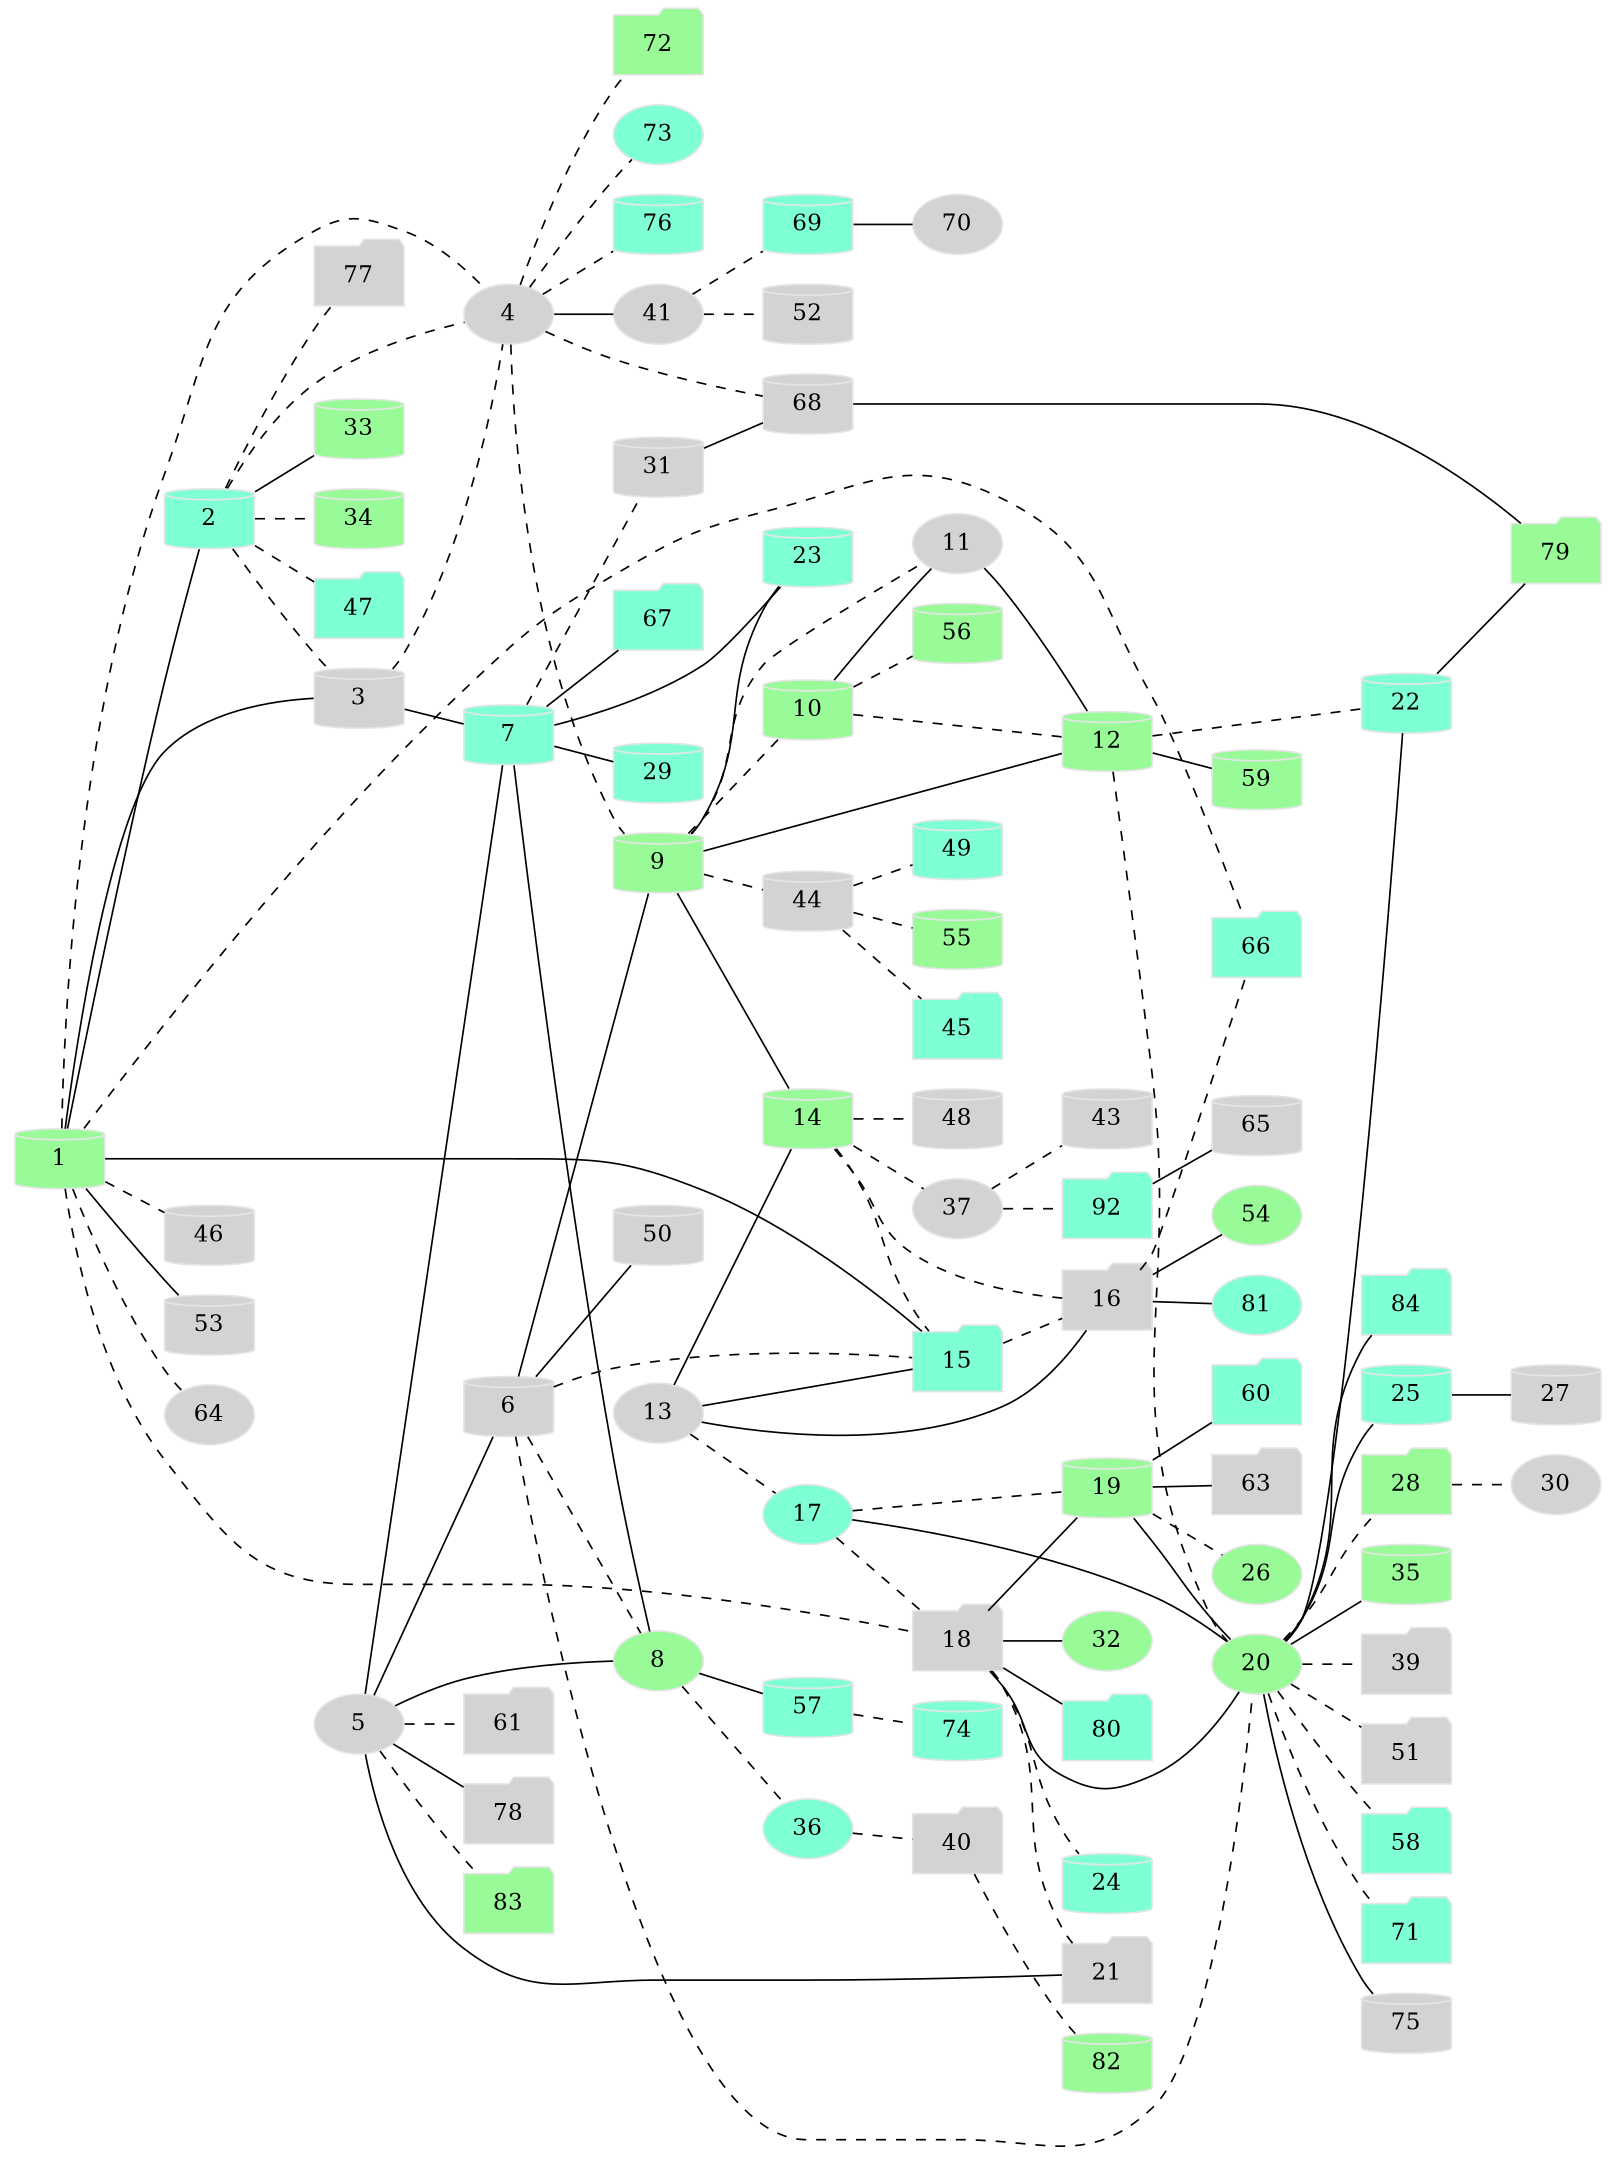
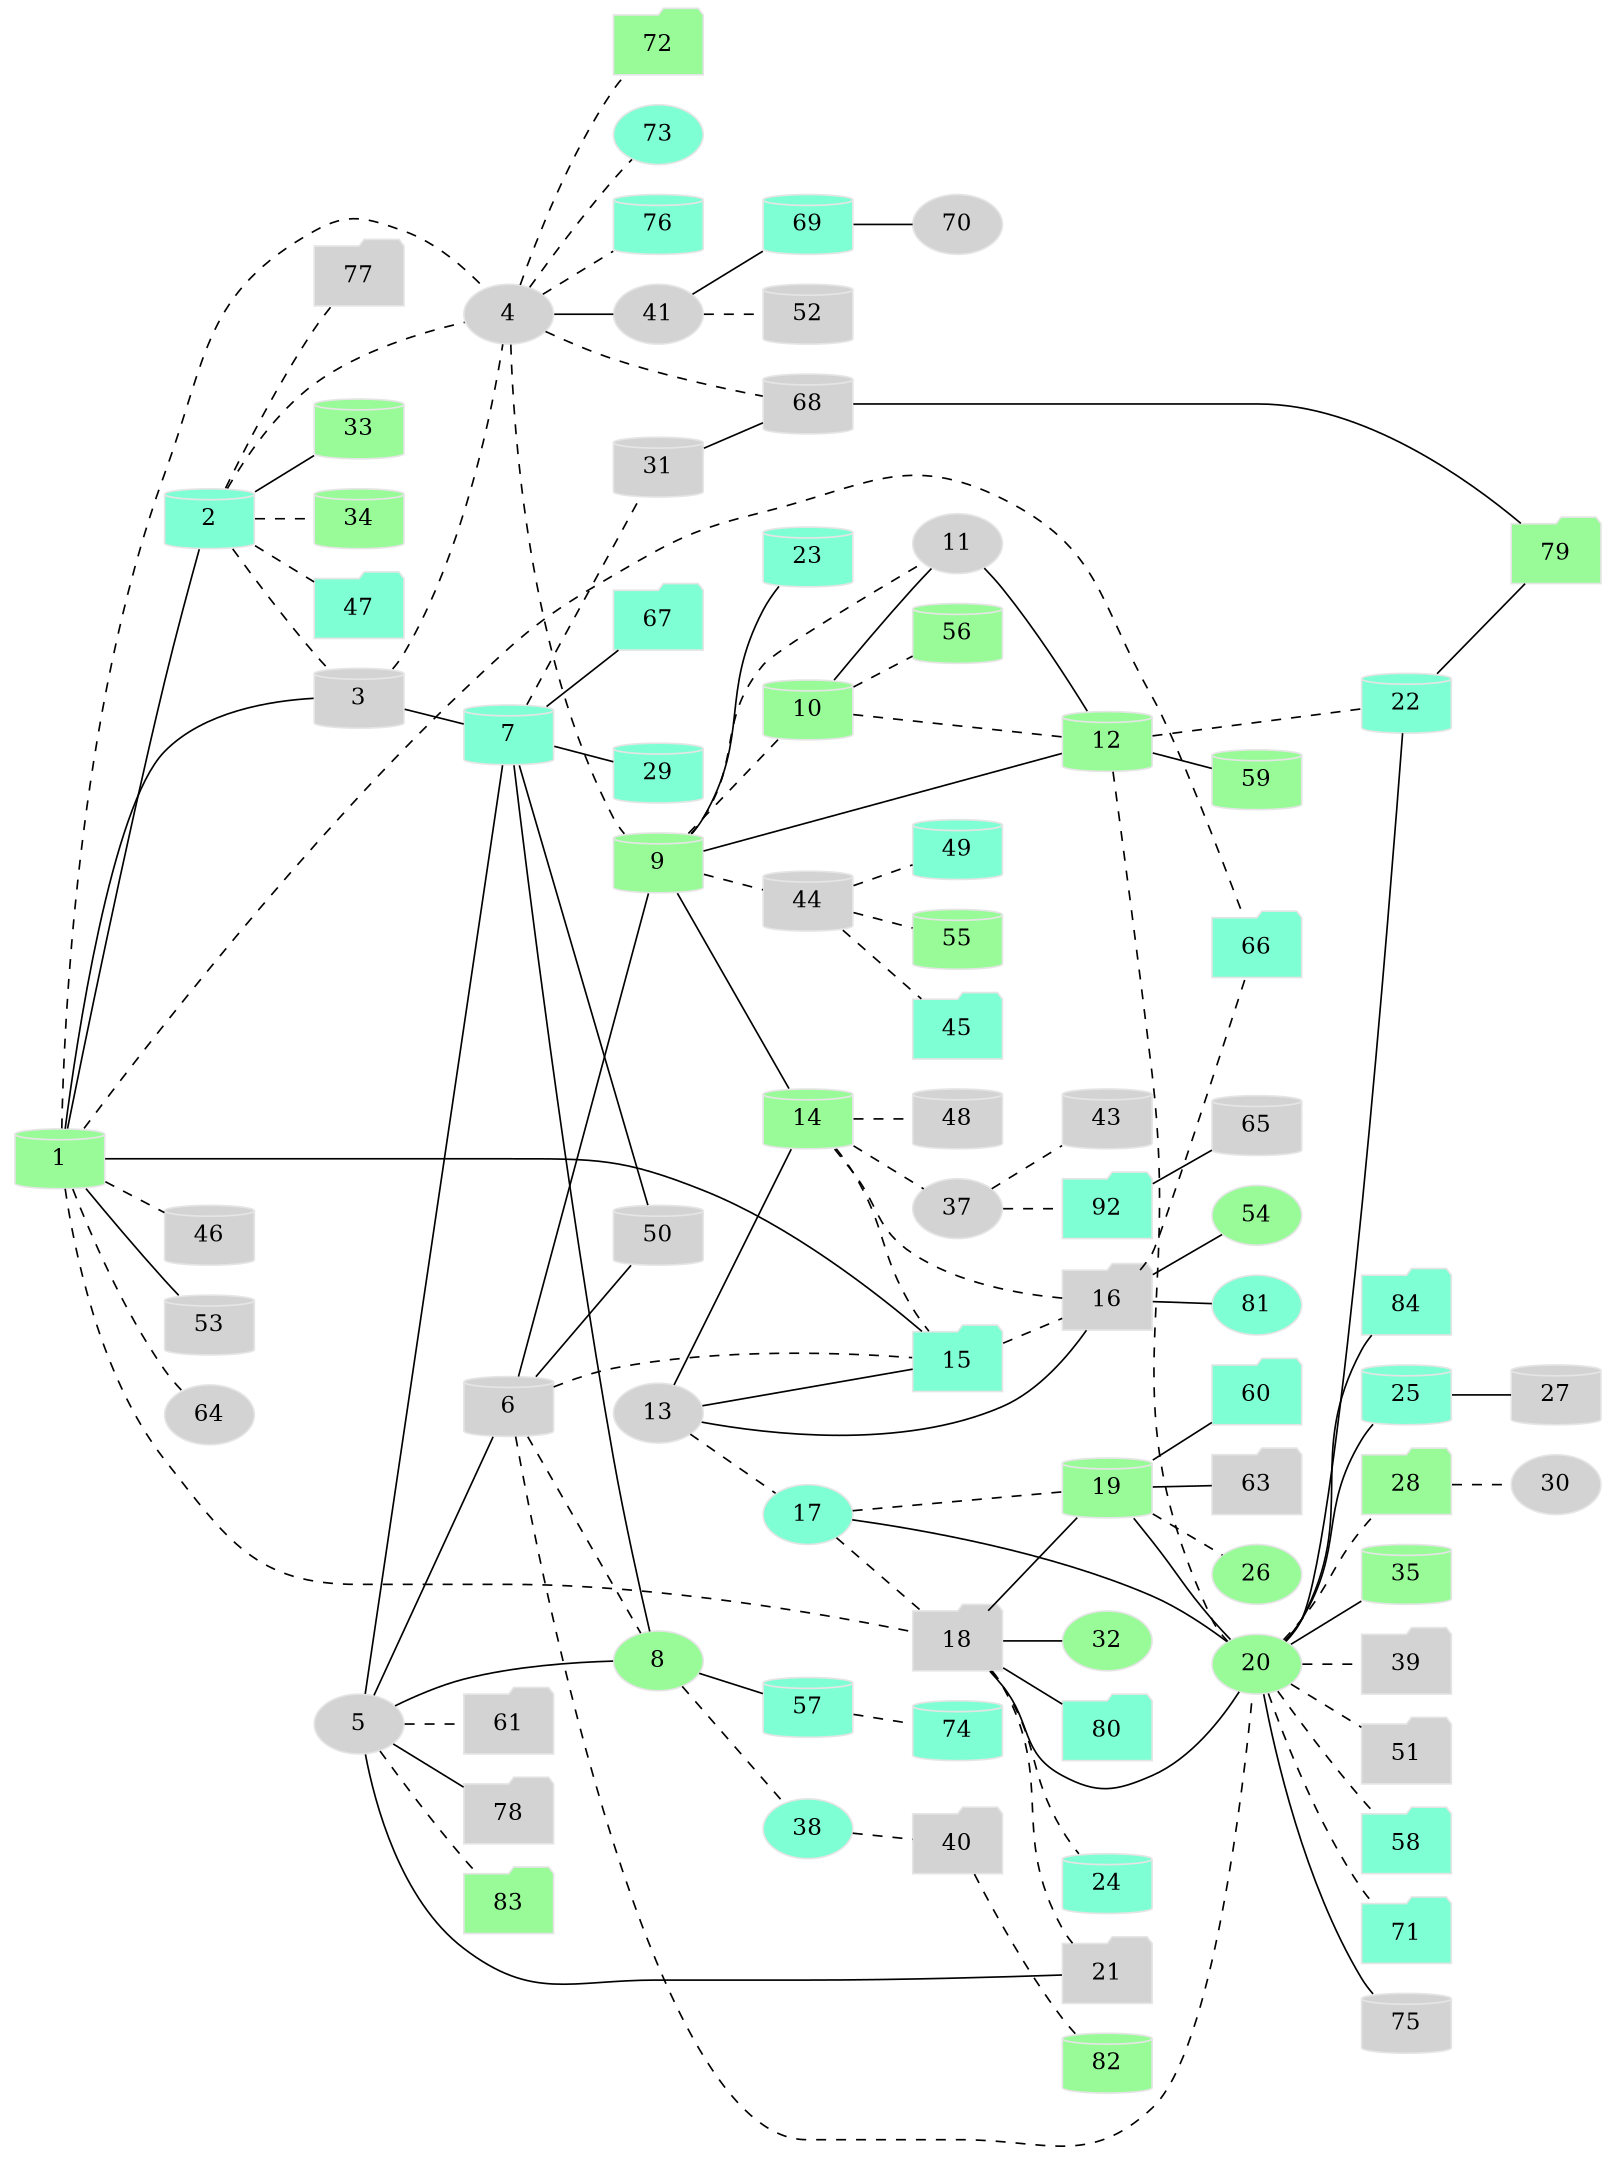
edge "69" -- "41": style dashed -> solid
edge "23" -- "7": now "50" -- "7"
node "36": label "36" -> "38"
